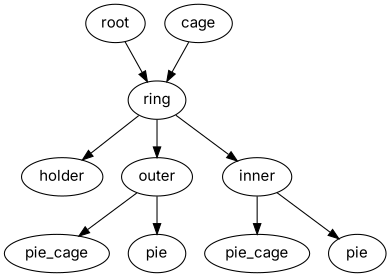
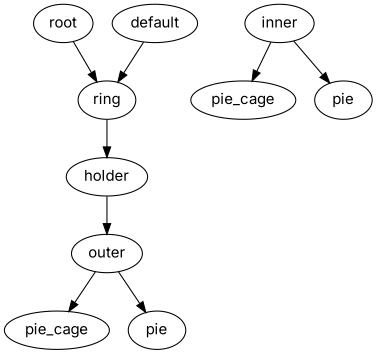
node "cage": label "cage" -> "default"
edge "ring" -> "outer": now "holder" -> "outer"
edge "ring" -> "inner": removed
